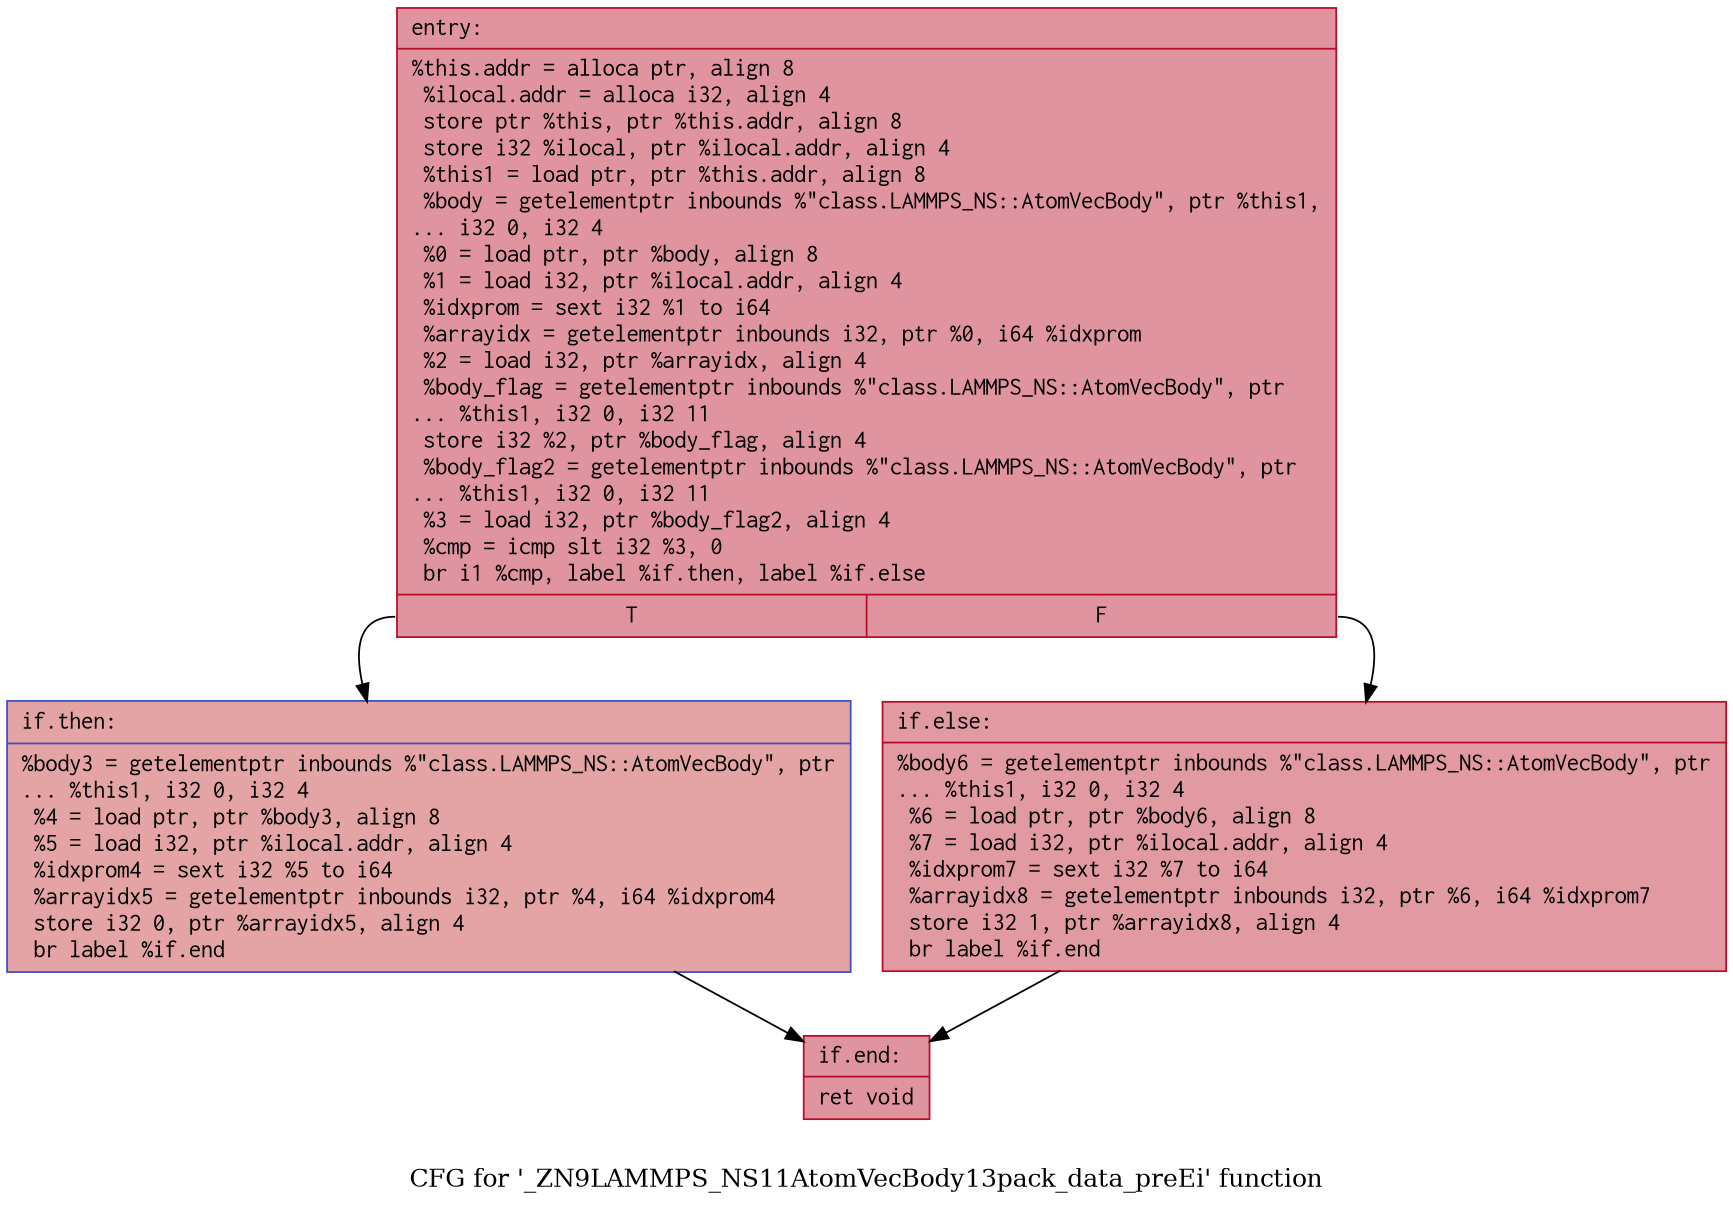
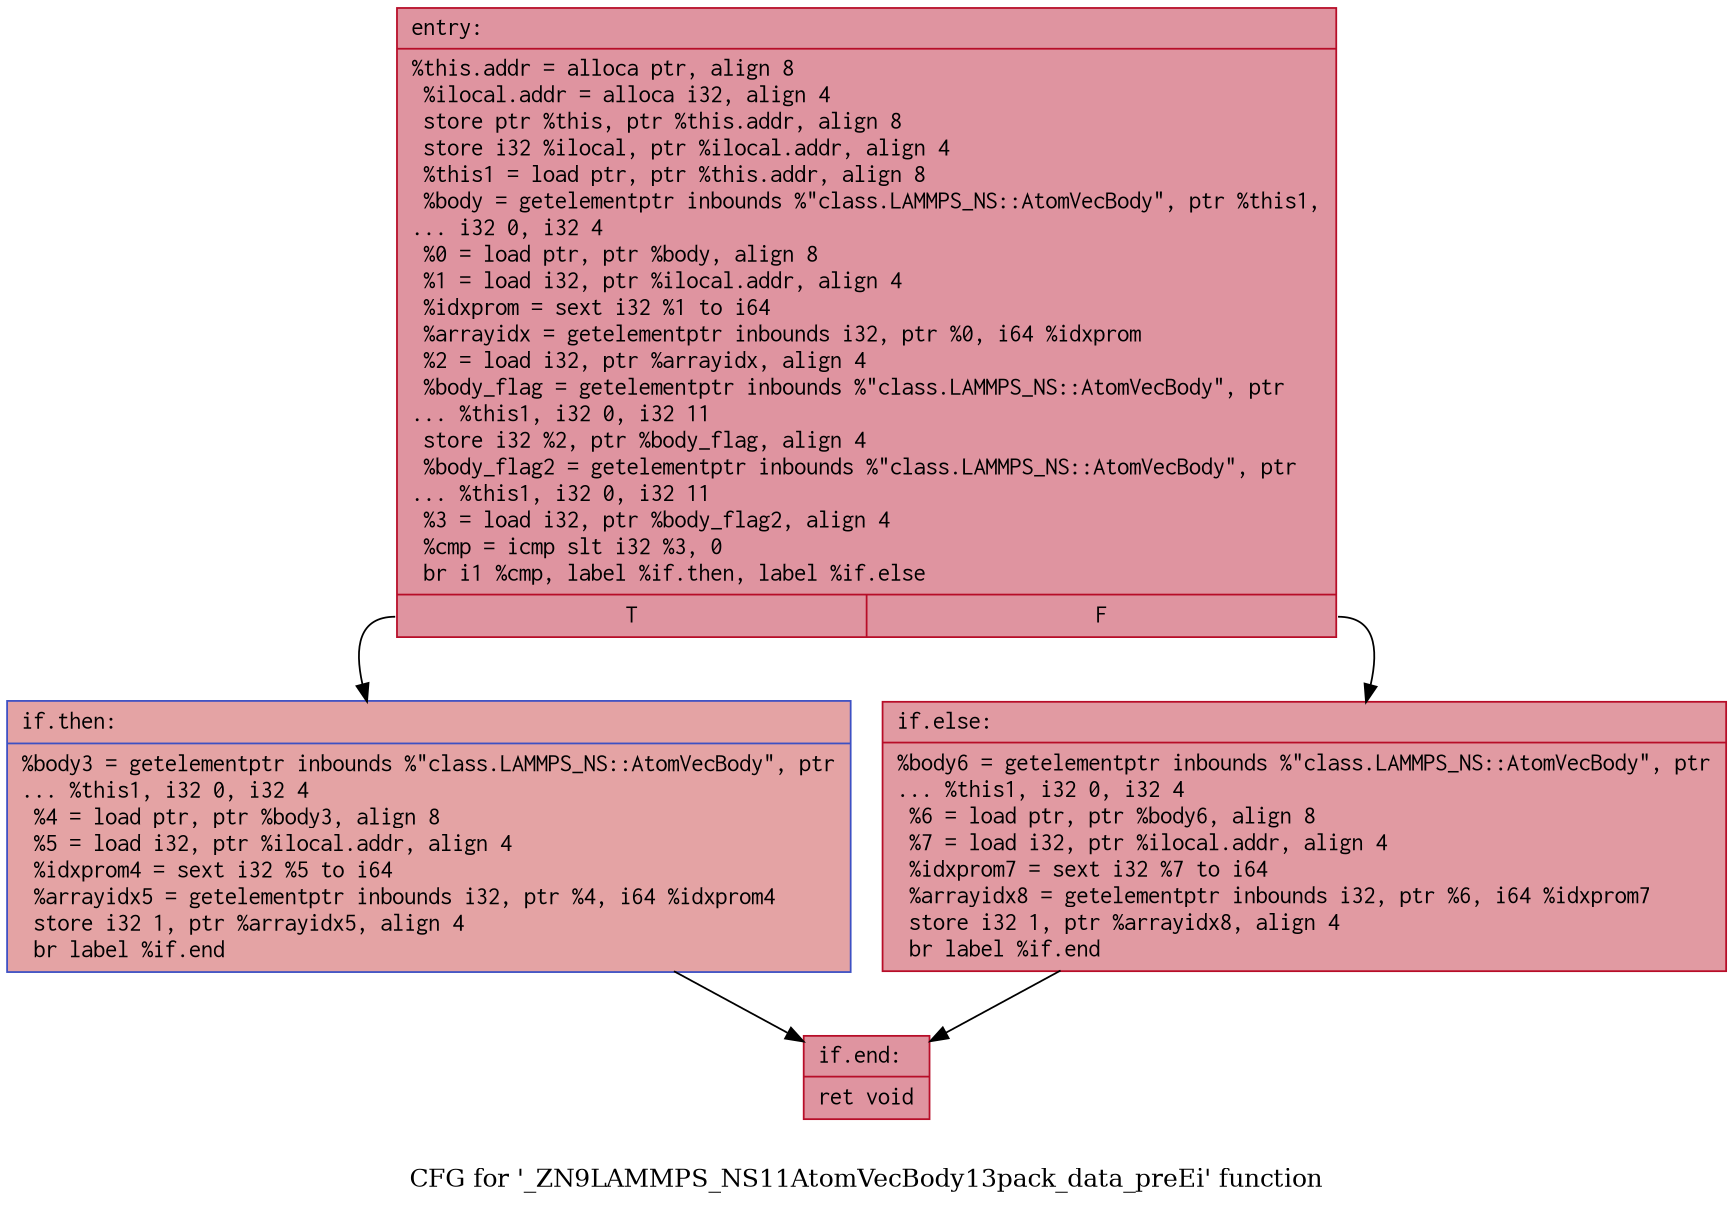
node "if.then:": text "store i32 0, ptr %arrayidx5, align 4" -> "store i32 1, ptr %arrayidx5, align 4"
